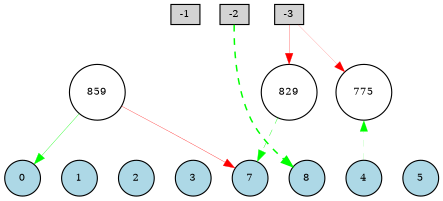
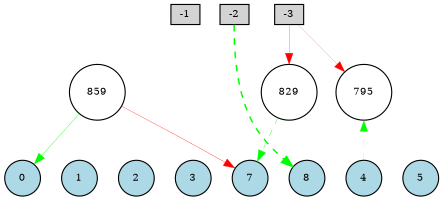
node "775": label "775" -> "795"
